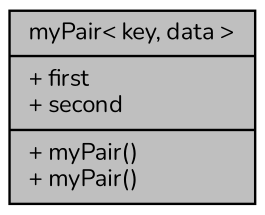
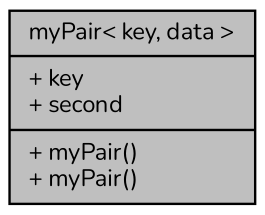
node "myPair< key, data >": text "+ first" -> "+ key"
